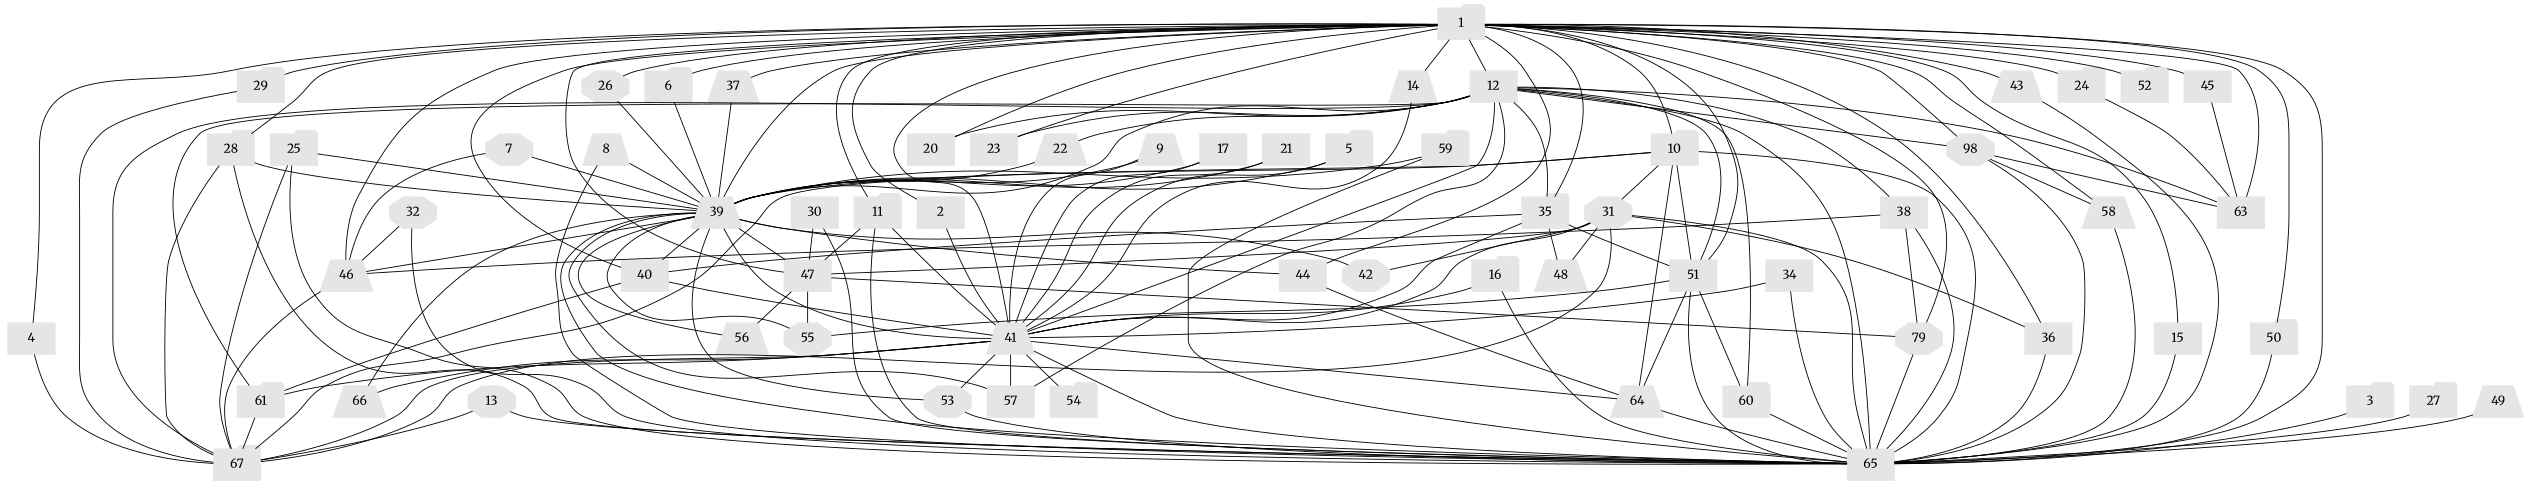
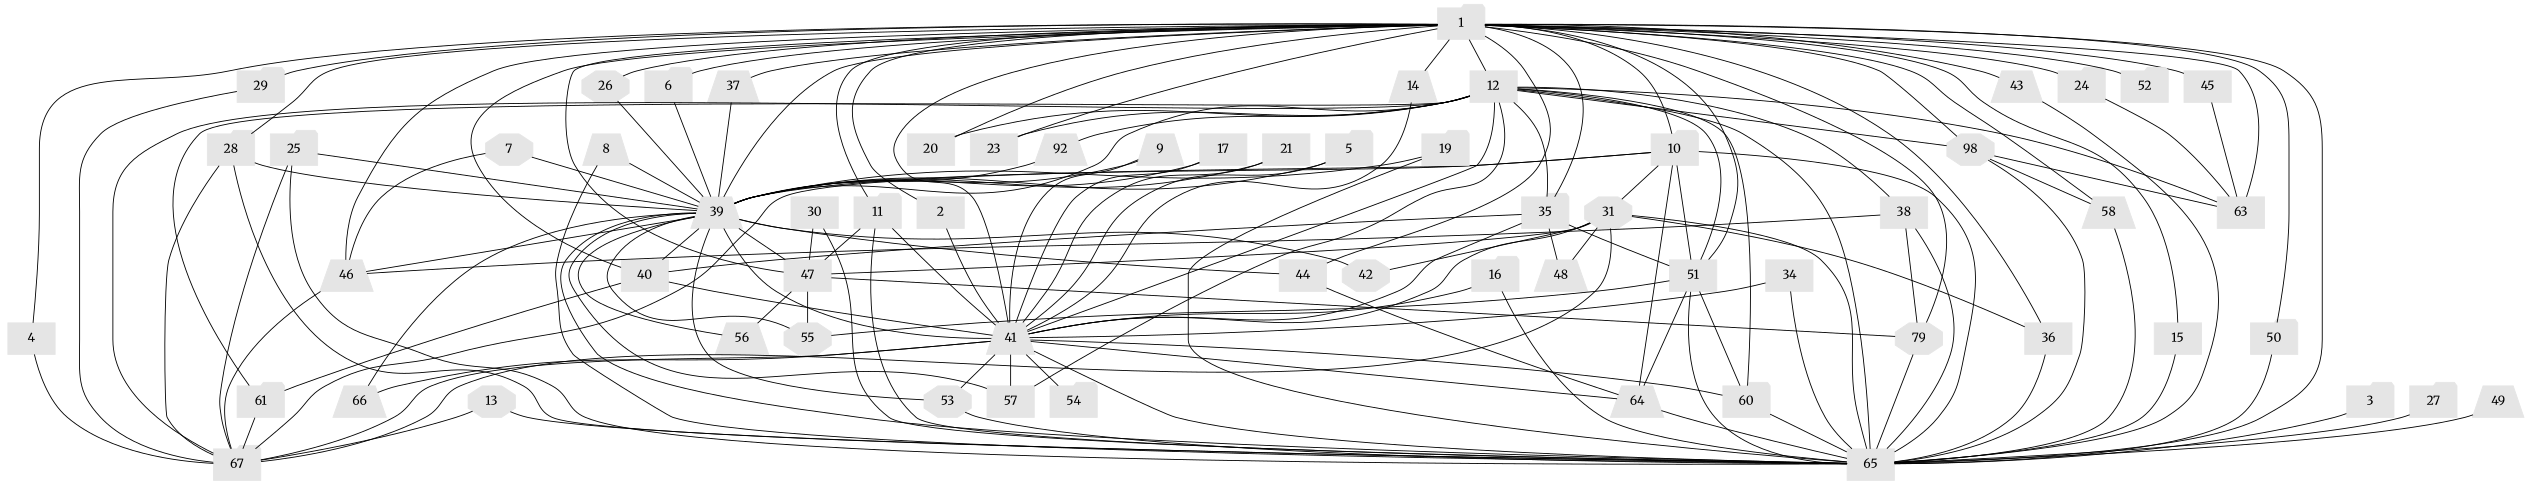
node "22": label "22" -> "92"
node "59": label "59" -> "19"
node "32": removed
edge "41" -- "61": now "41" -- "60"
